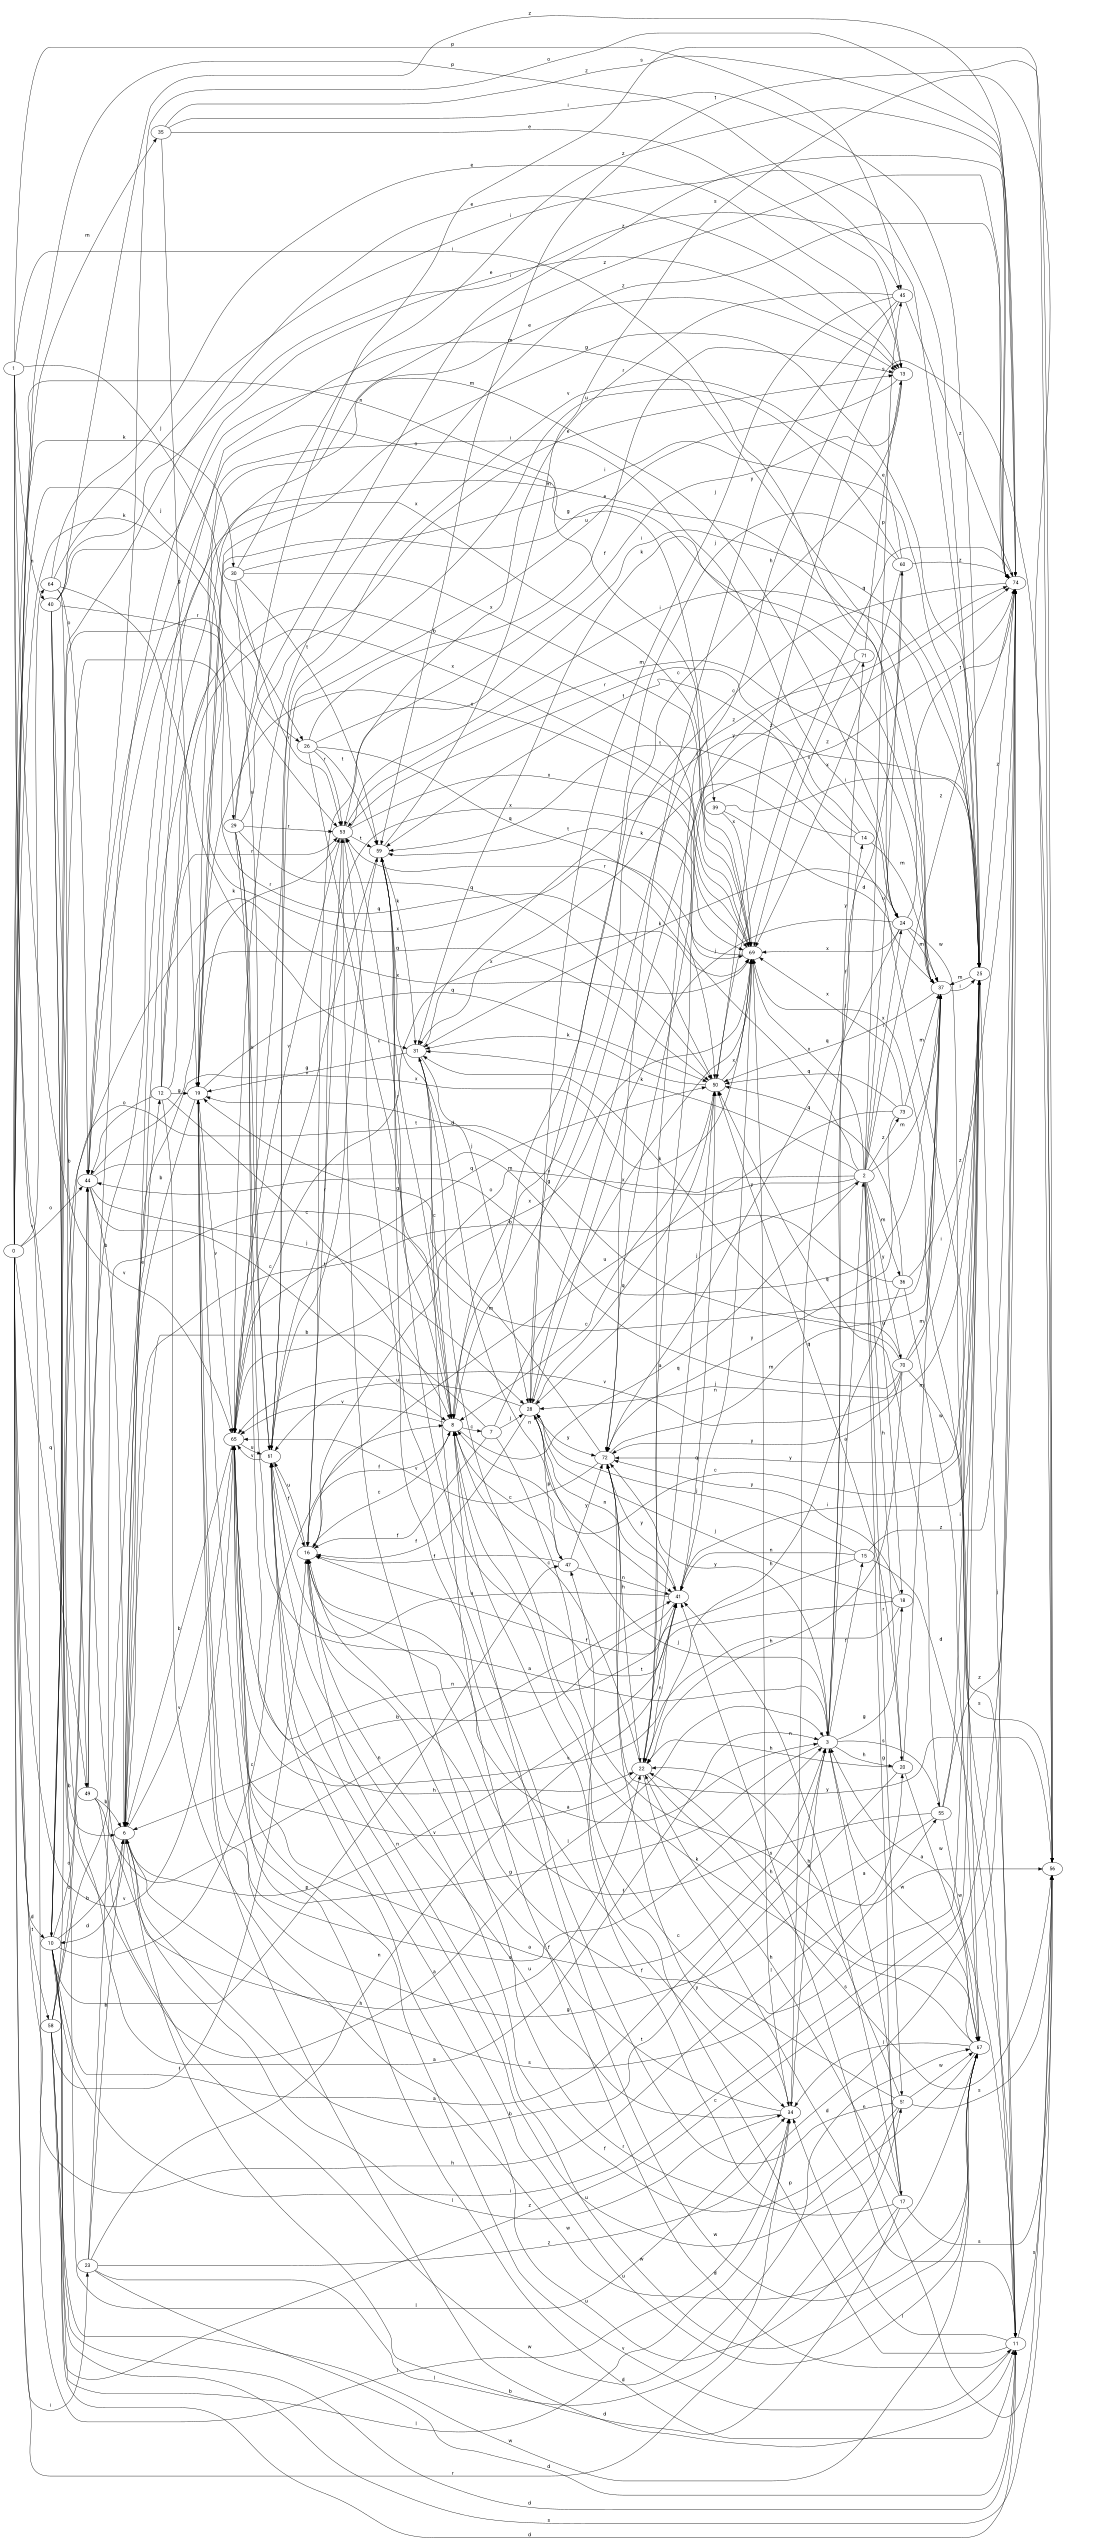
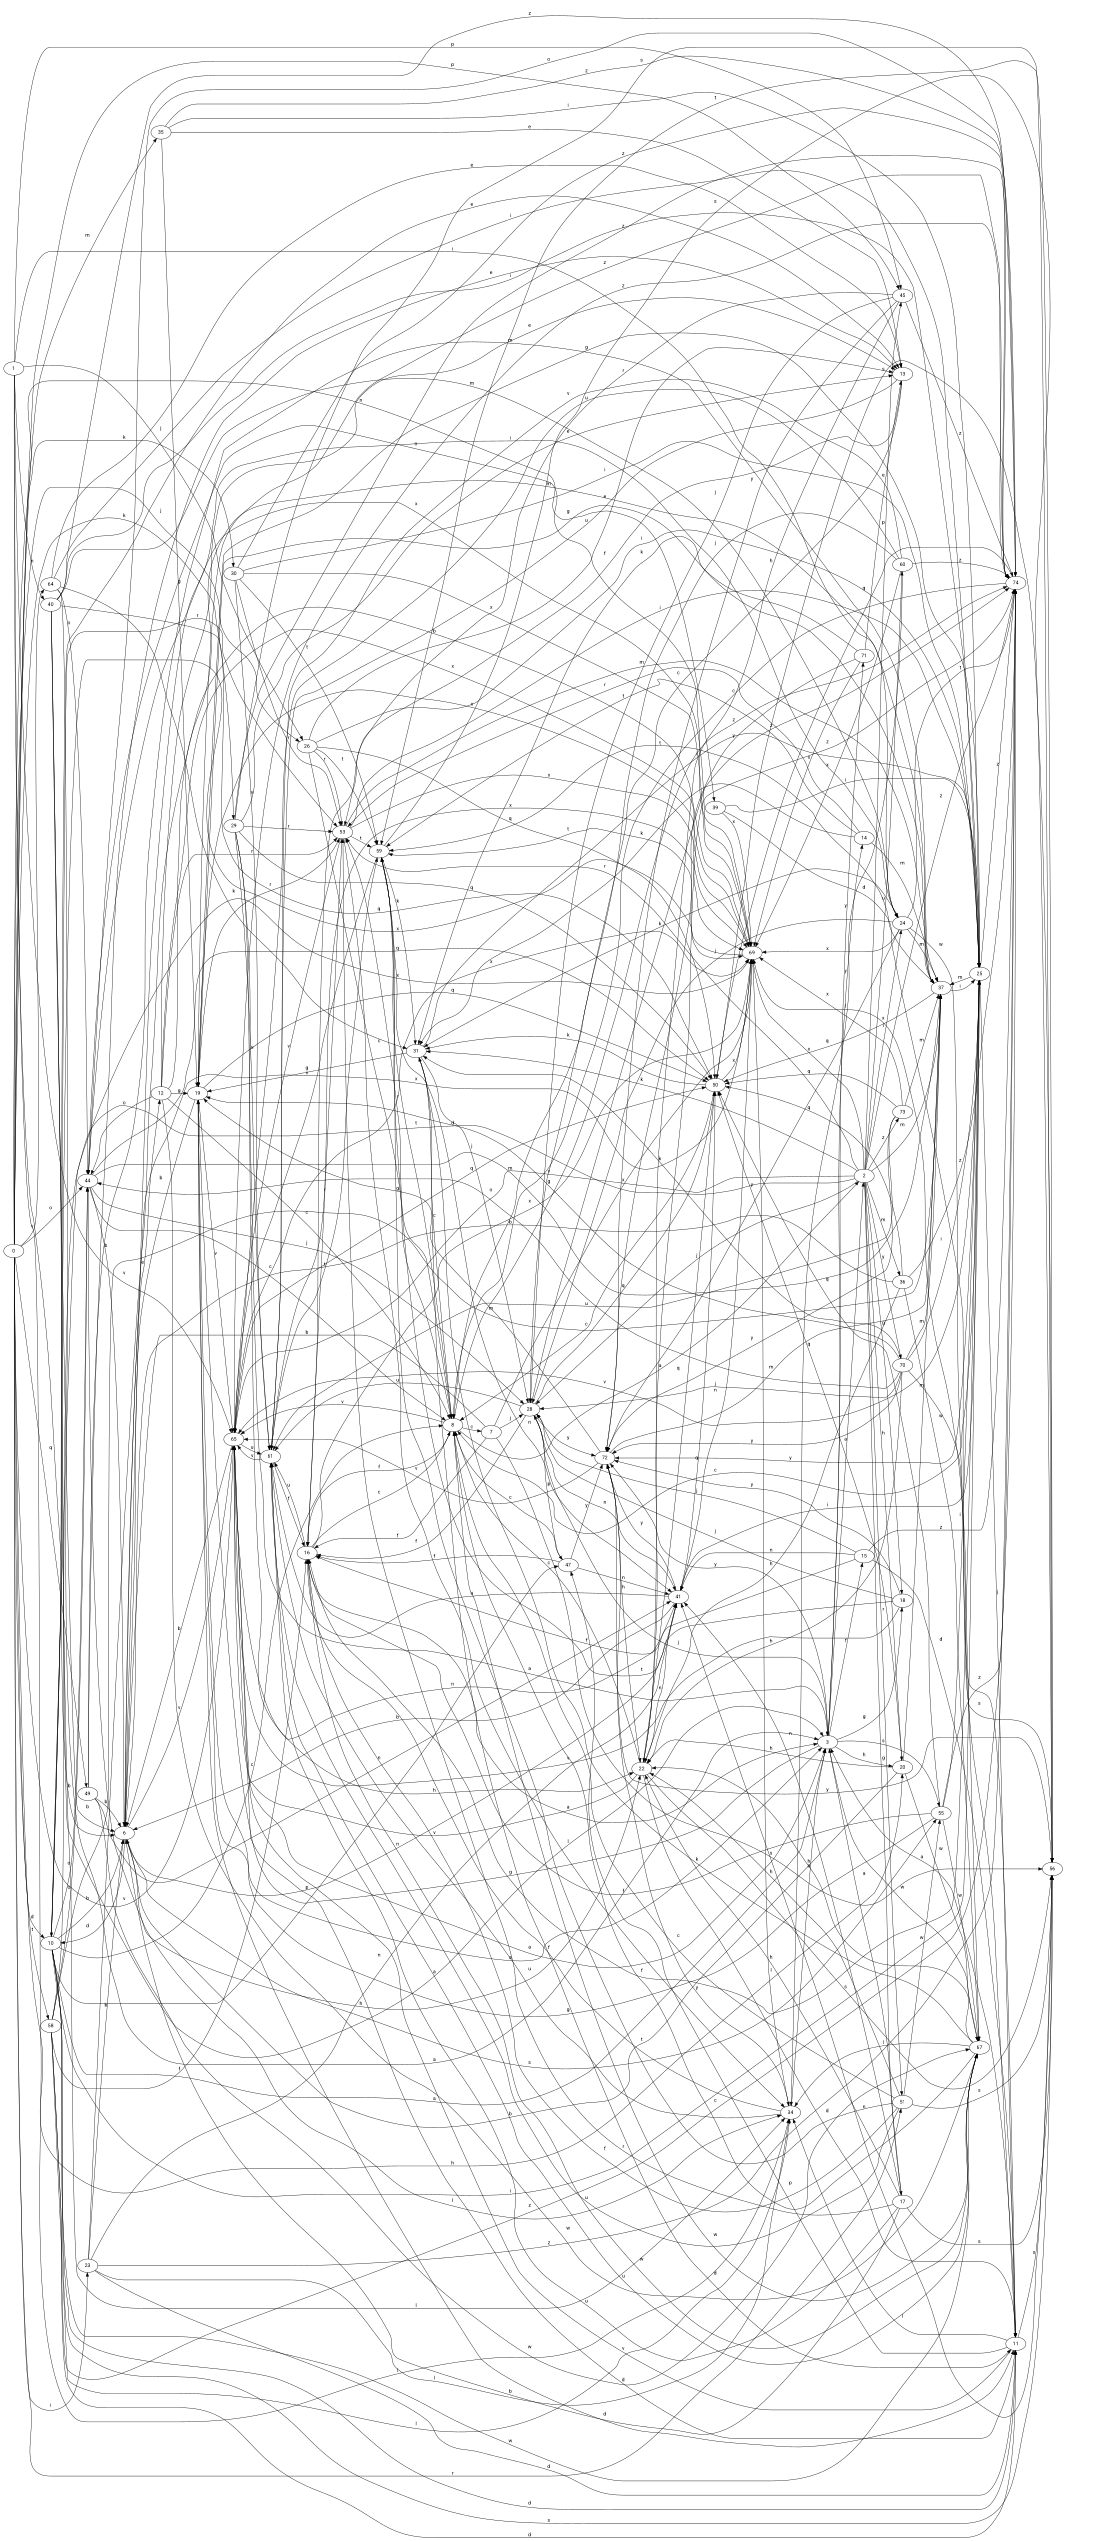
edge "73" -> "16": now "73" -> "61"
edge "40" -> "49": now "40" -> "6"
edge "51" -> "67": now "51" -> "55"
